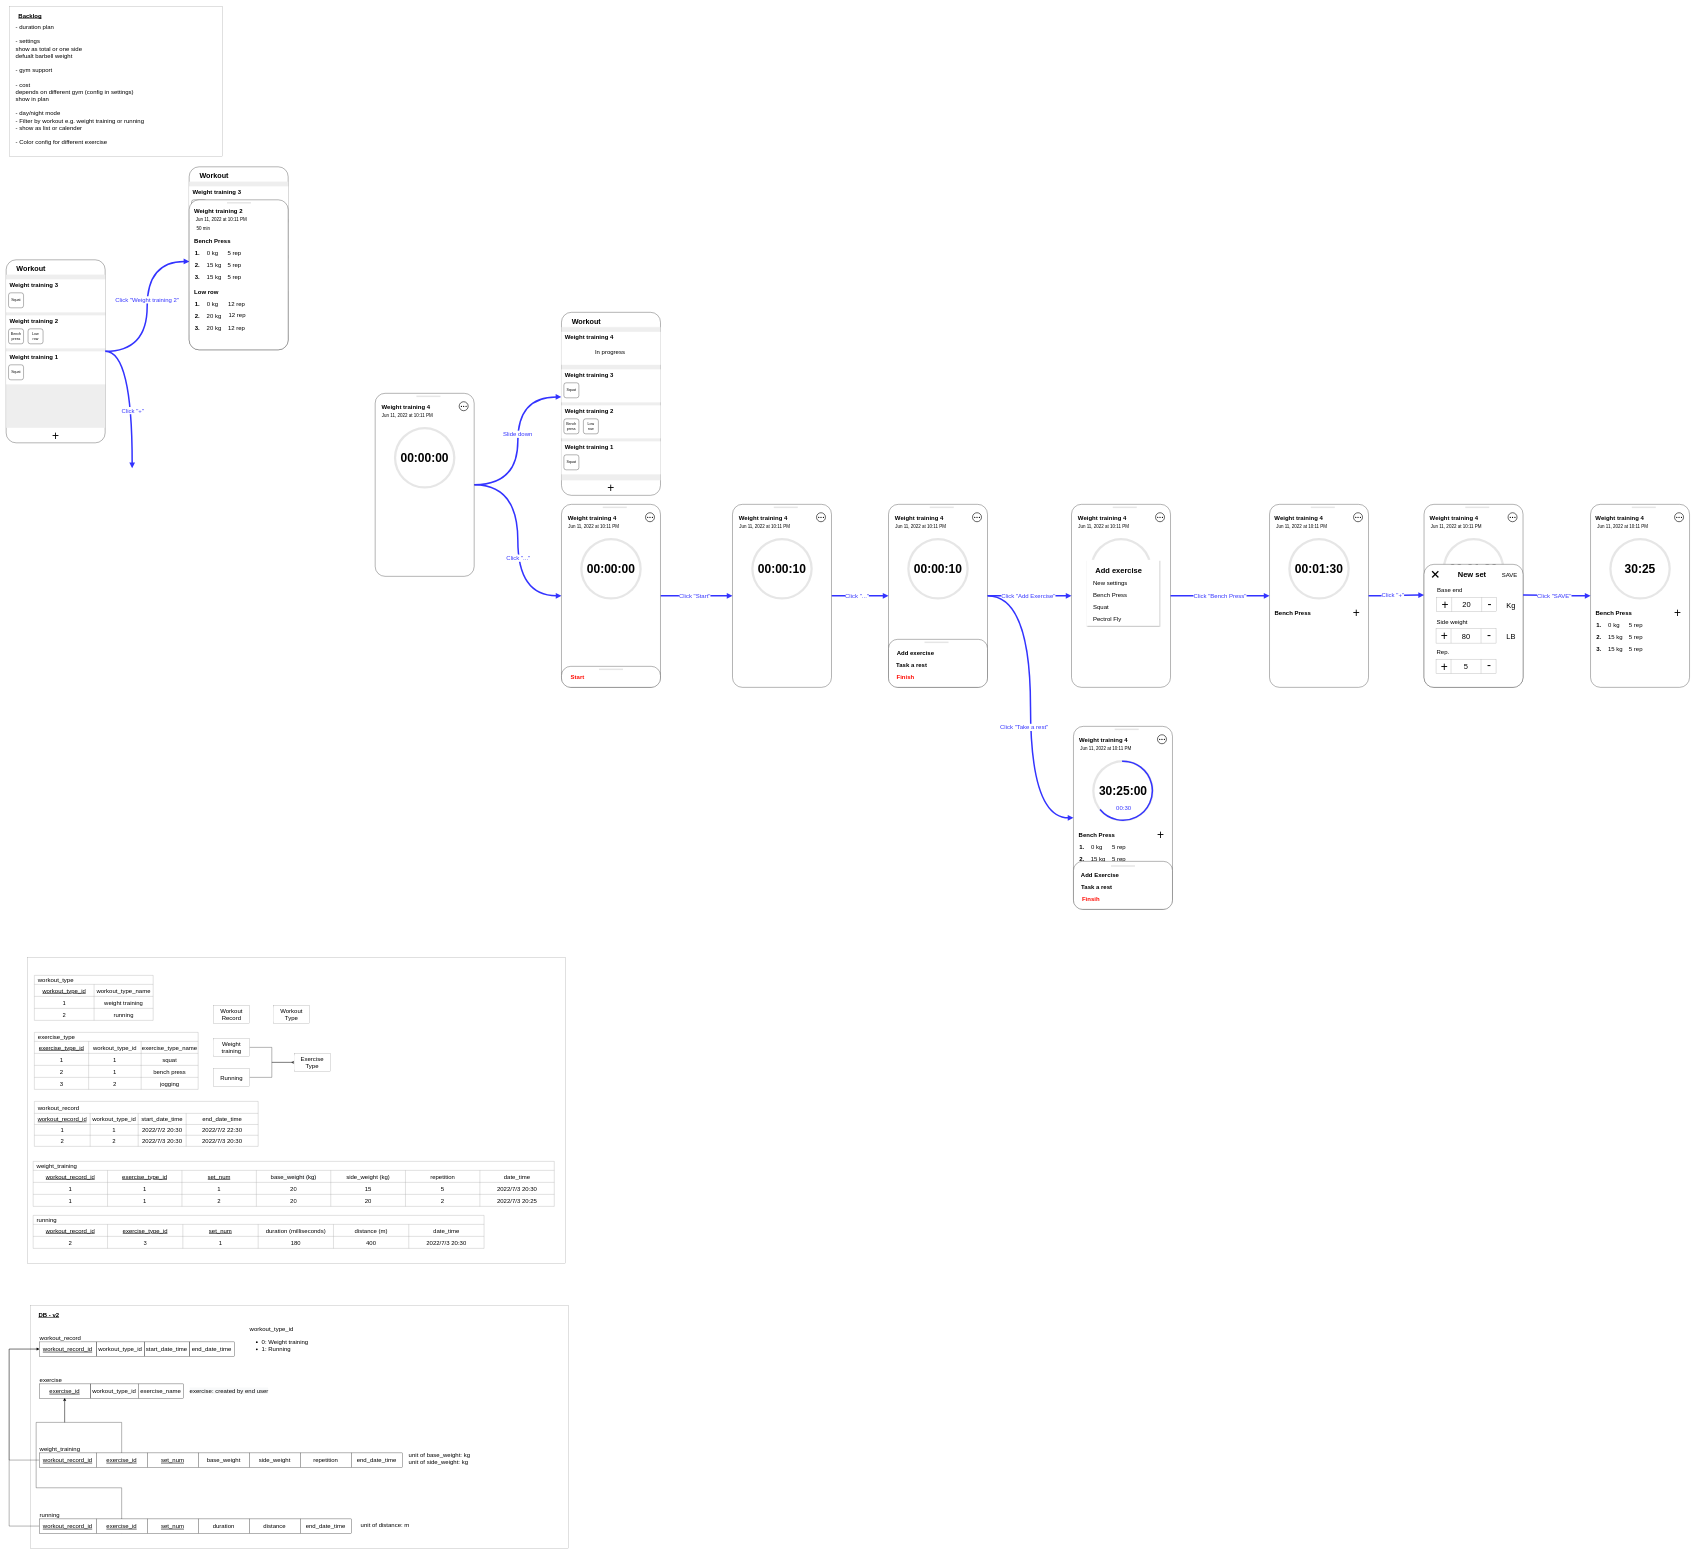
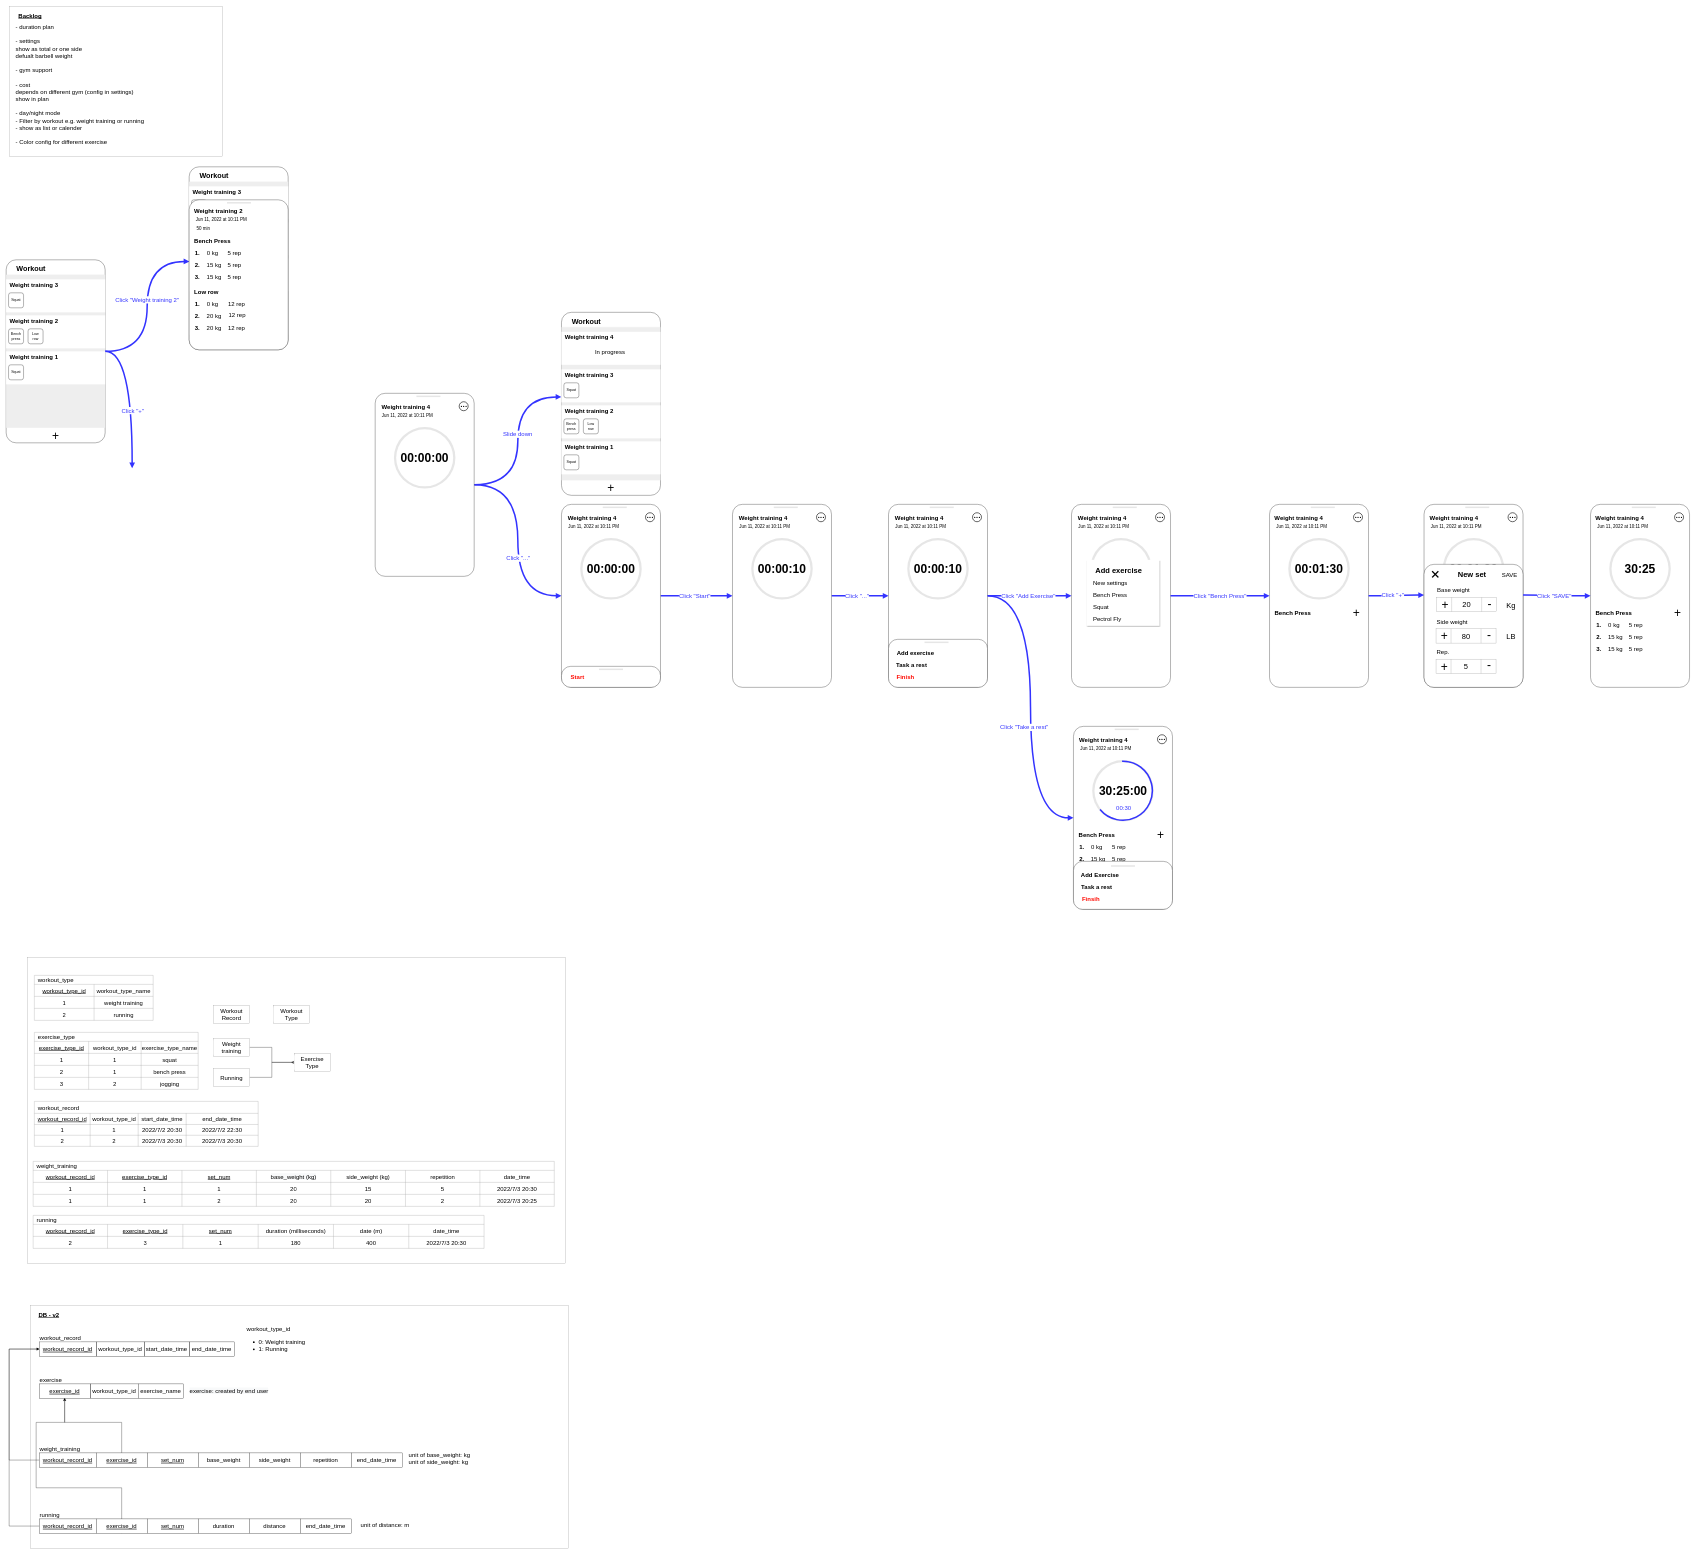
node "Base end": label "Base end" -> "Base weight"
node "distance (m)": label "distance (m)" -> "date (m)"
node "workout_type_id 0: Weight training 1: Running": moved (281, 1339) -> (278, 1339)
